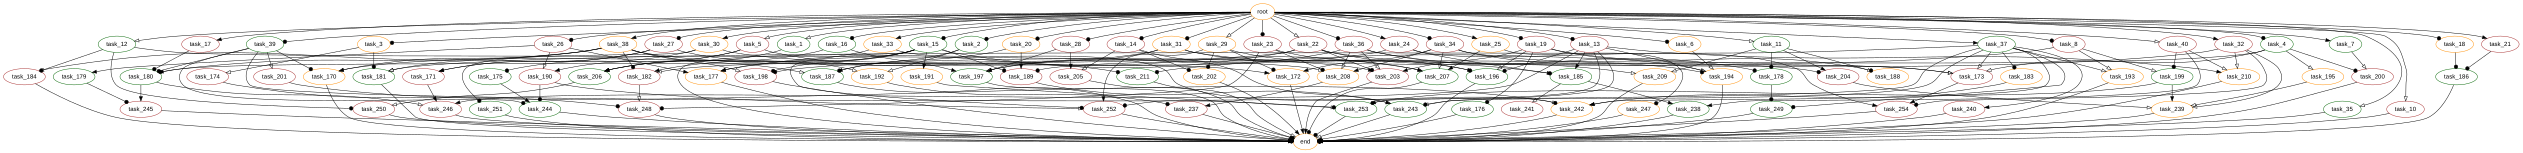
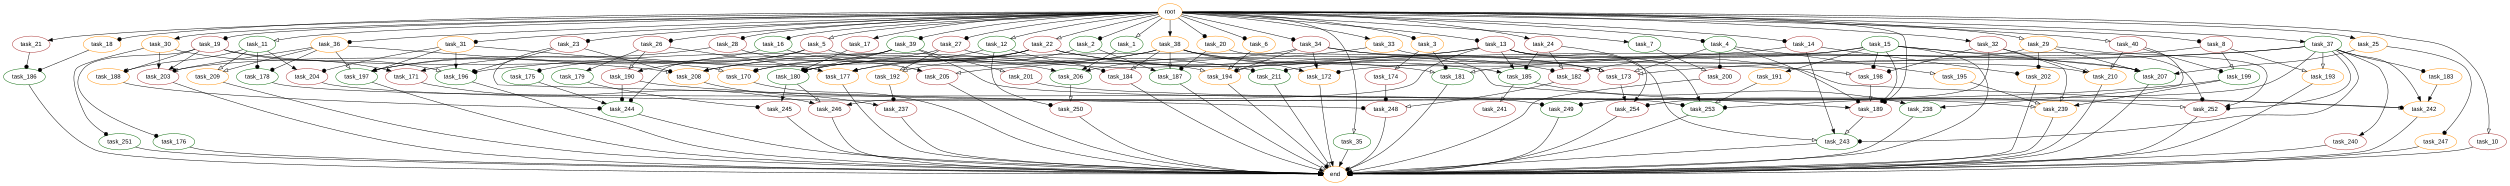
edge "root" -> "task_15": now "root" -> "task_189"
node "task_36": color brown -> darkorange
edge "task_188" -> "task_244": added
edge "task_198" -> "end": now "task_198" -> "task_189"
